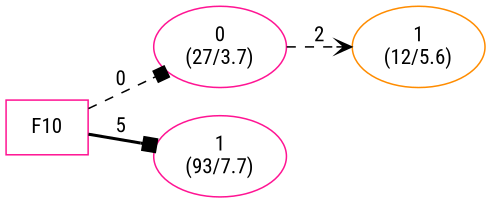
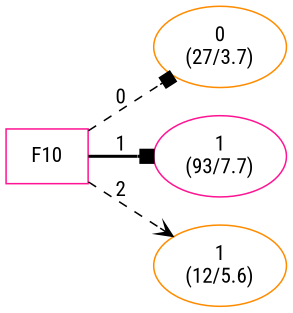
node "0 (27/3.7)": color deeppink -> darkorange
edge "0 (27/3.7)" -> "1 (12/5.6)": now "F10" -> "1 (12/5.6)"
edge "F10" -> "1 (93/7.7)": label "5" -> "1"
